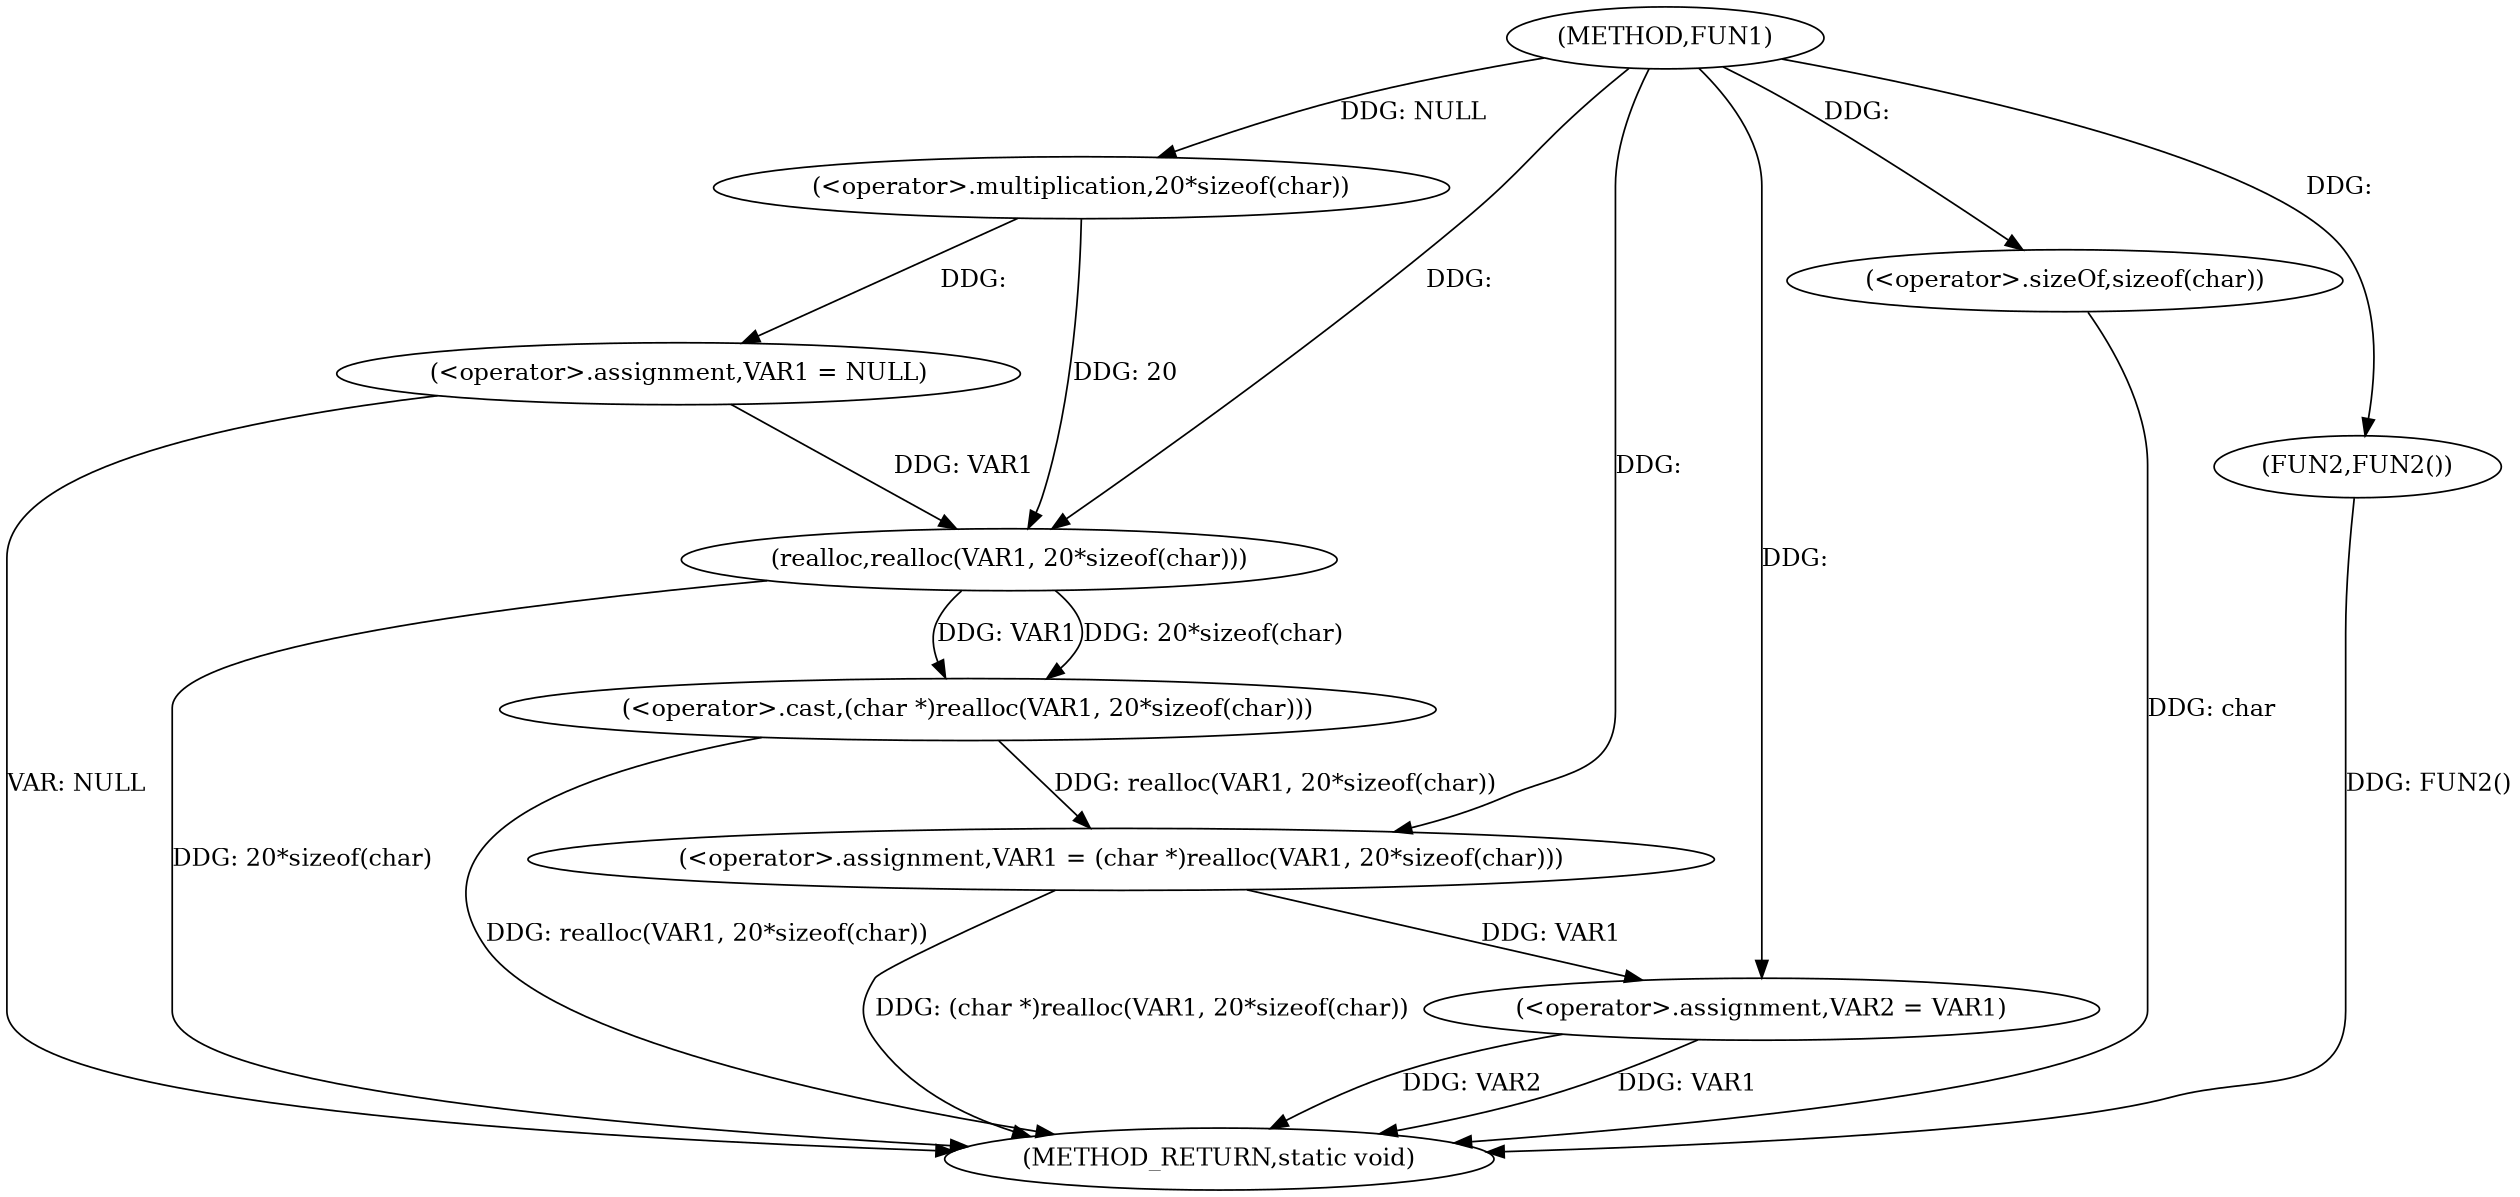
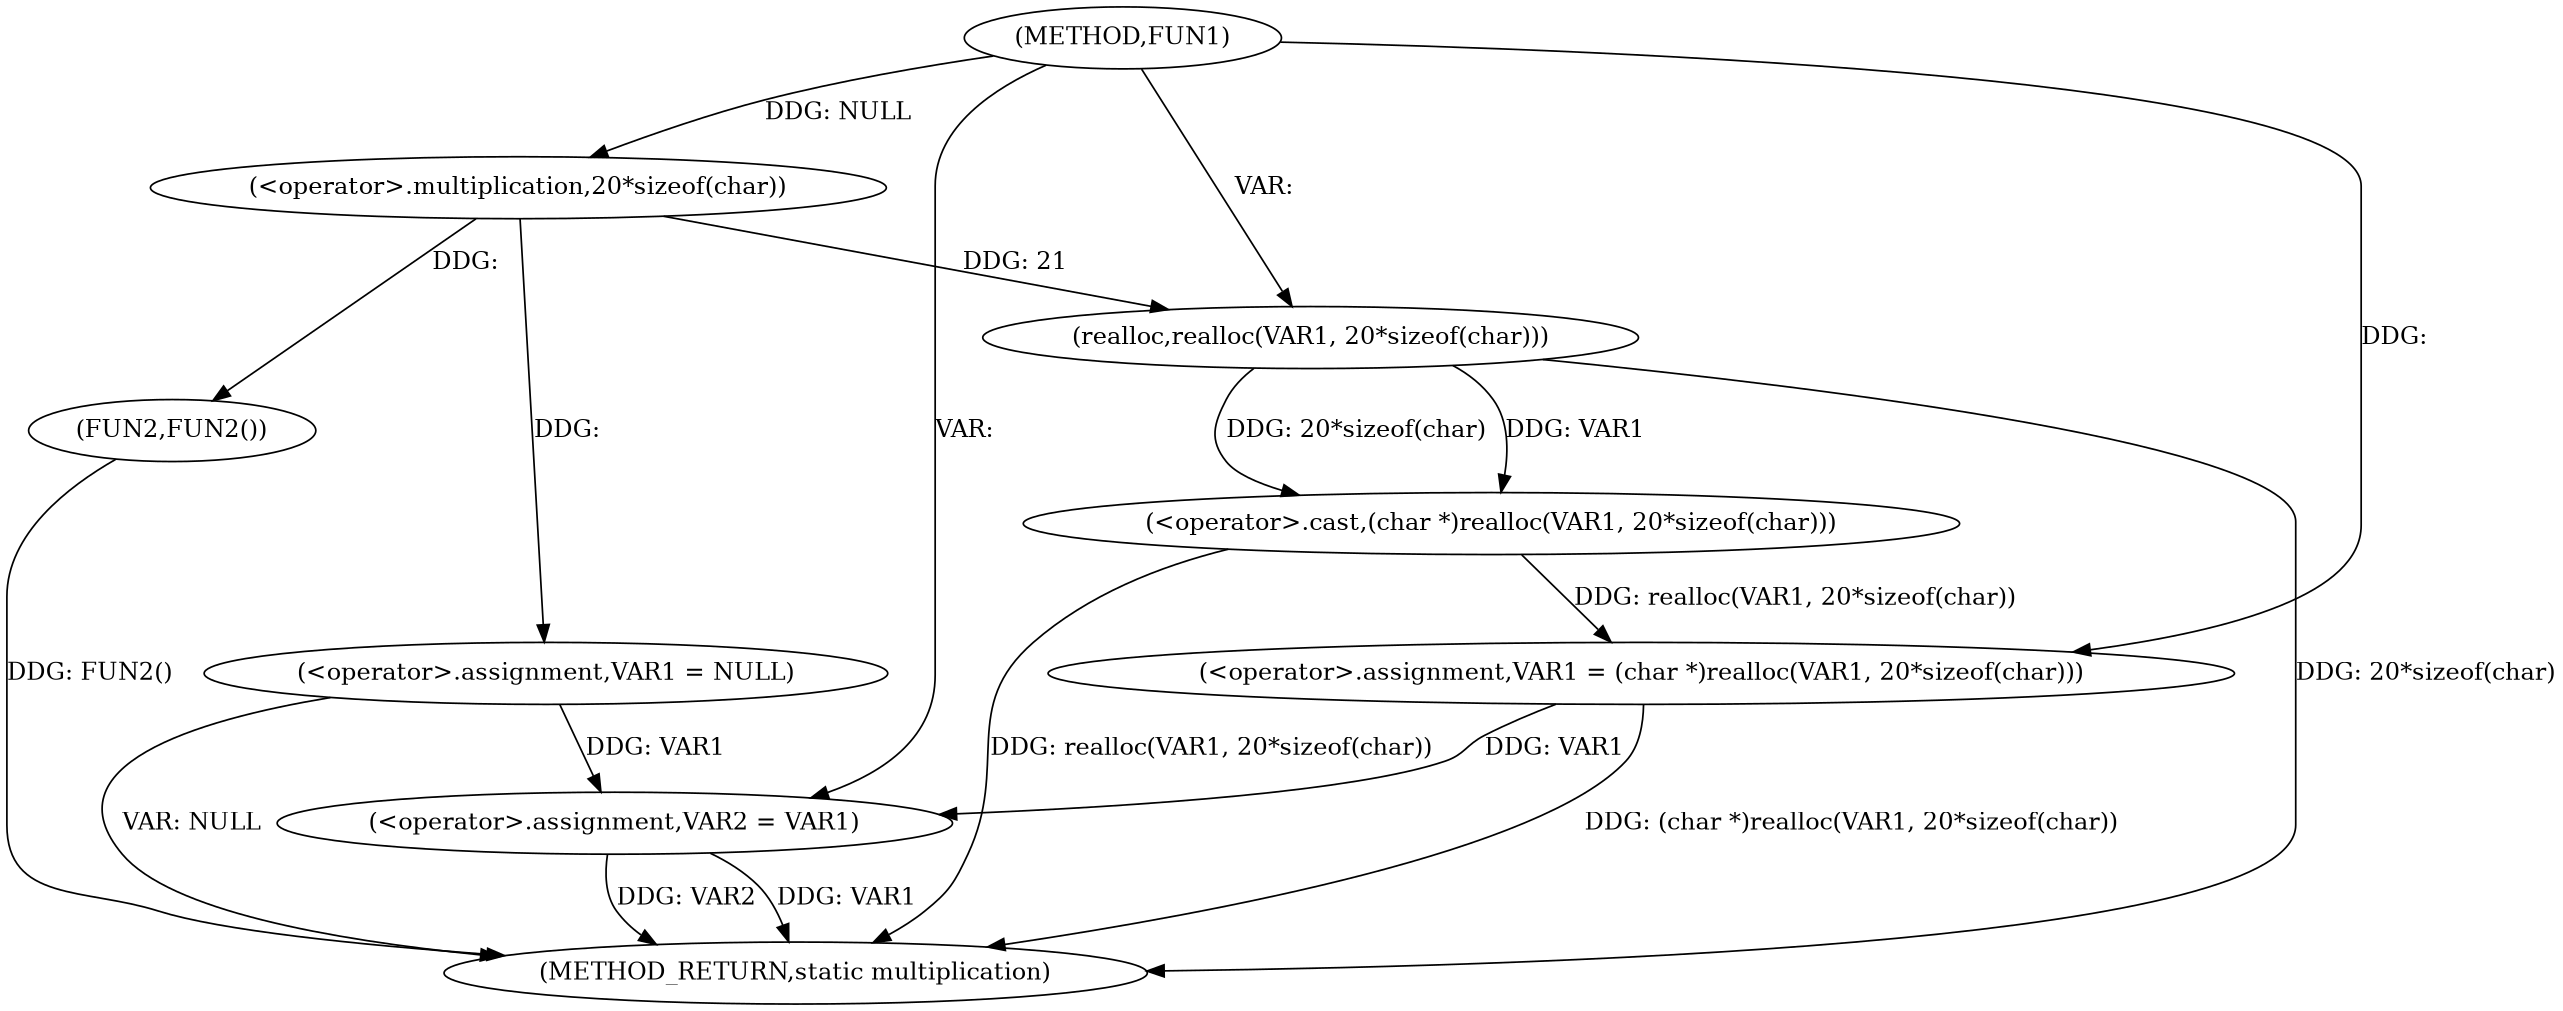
edge "(METHOD,FUN1)" -> "(FUN2,FUN2())": now "(<operator>.multiplication,20*sizeof(char))" -> "(FUN2,FUN2())"
edge "(METHOD,FUN1)" -> "(realloc,realloc(VAR1, 20*sizeof(char)))": label "DDG: " -> "VAR: "
node "(<operator>.sizeOf,sizeof(char))": removed
edge "(<operator>.multiplication,20*sizeof(char))" -> "(realloc,realloc(VAR1, 20*sizeof(char)))": label "DDG: 20" -> "DDG: 21"
edge "(<operator>.assignment,VAR1 = NULL)" -> "(realloc,realloc(VAR1, 20*sizeof(char)))": now "(<operator>.assignment,VAR1 = NULL)" -> "(<operator>.assignment,VAR2 = VAR1)"
edge "(METHOD,FUN1)" -> "(<operator>.assignment,VAR2 = VAR1)": label "DDG: " -> "VAR: "
node "(METHOD_RETURN,static void)": label "(METHOD_RETURN,static void)" -> "(METHOD_RETURN,static multiplication)"
